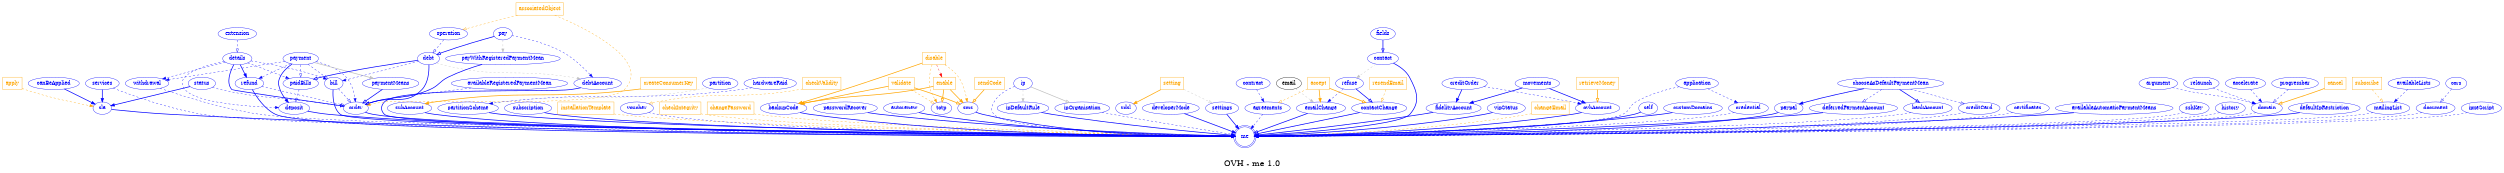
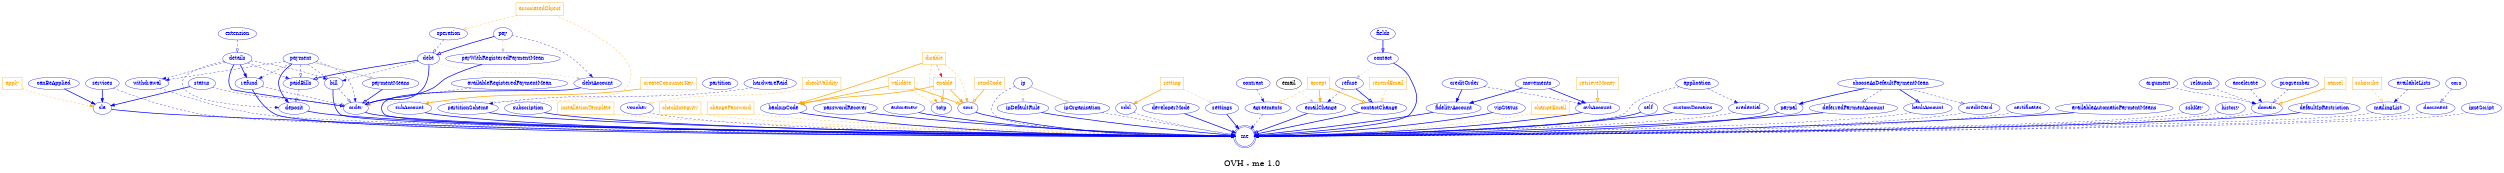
edge "xdsl" -> "me": added
